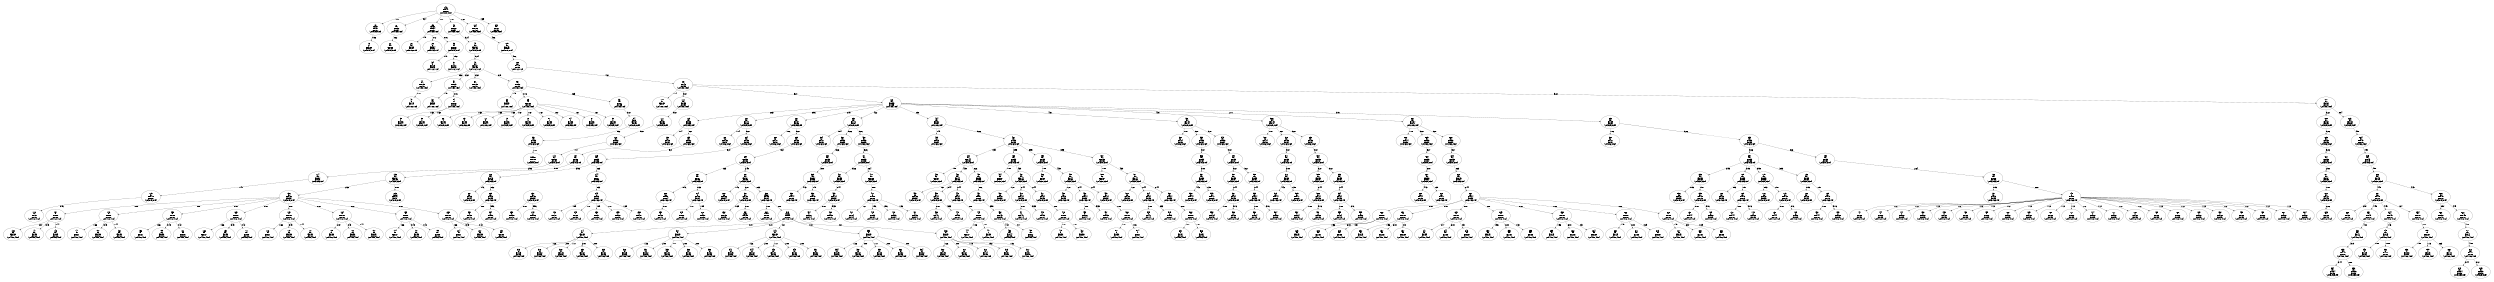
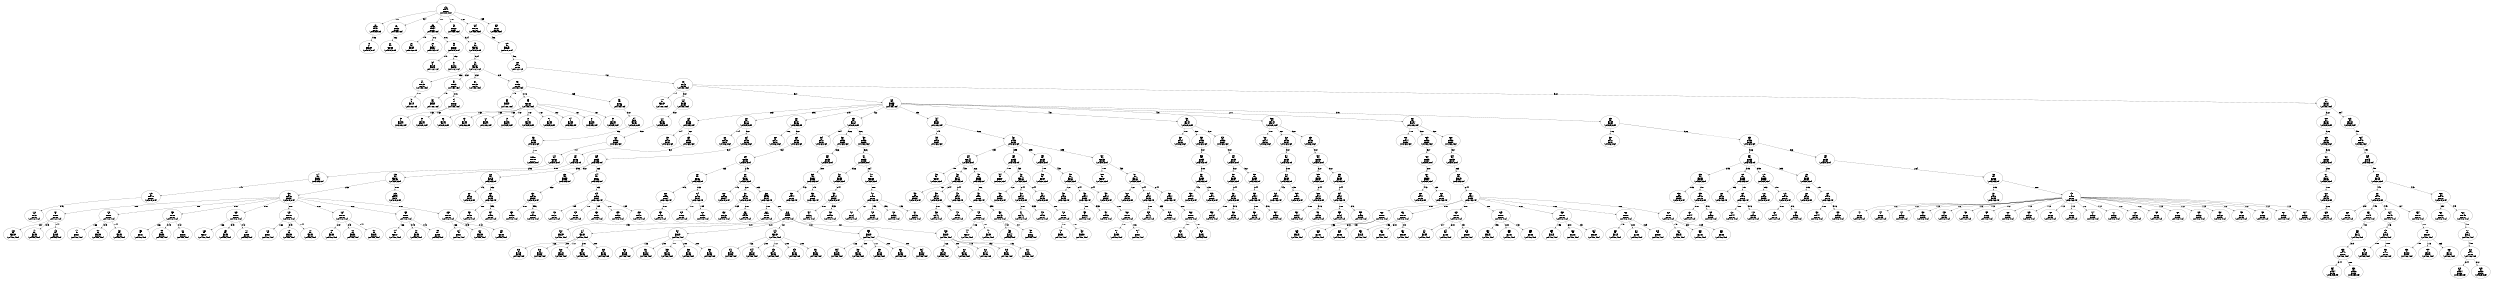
node "236 div E:0.53 P:0.36 S,L:[3.38,3.38]": added
node "302 tr E:0.39 P:0.01 S,L:[4.50,4.50]": added
